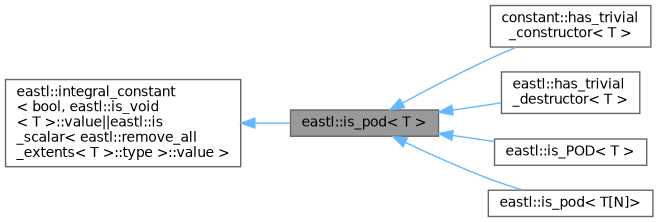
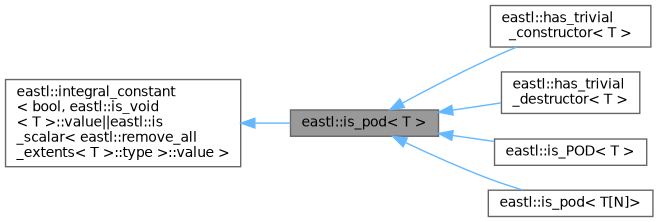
node "constant::has_trivial _constructor< T >": label "constant::has_trivial _constructor< T >" -> "eastl::has_trivial _constructor< T >"
